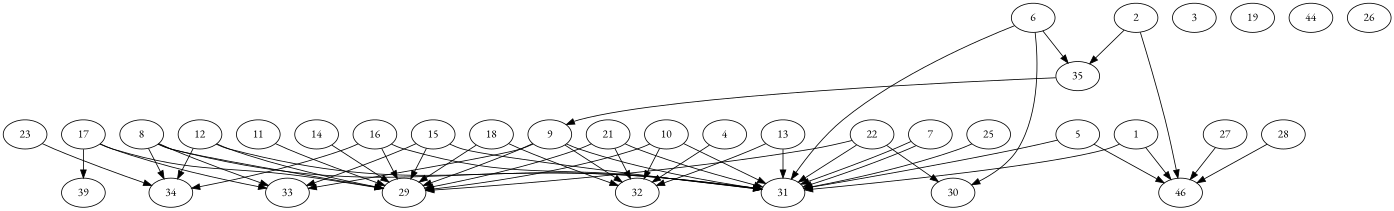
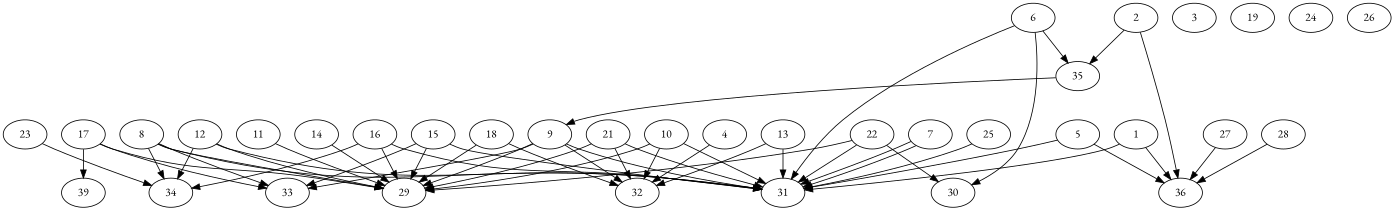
node "44": label "44" -> "24"
node "46": label "46" -> "36"
